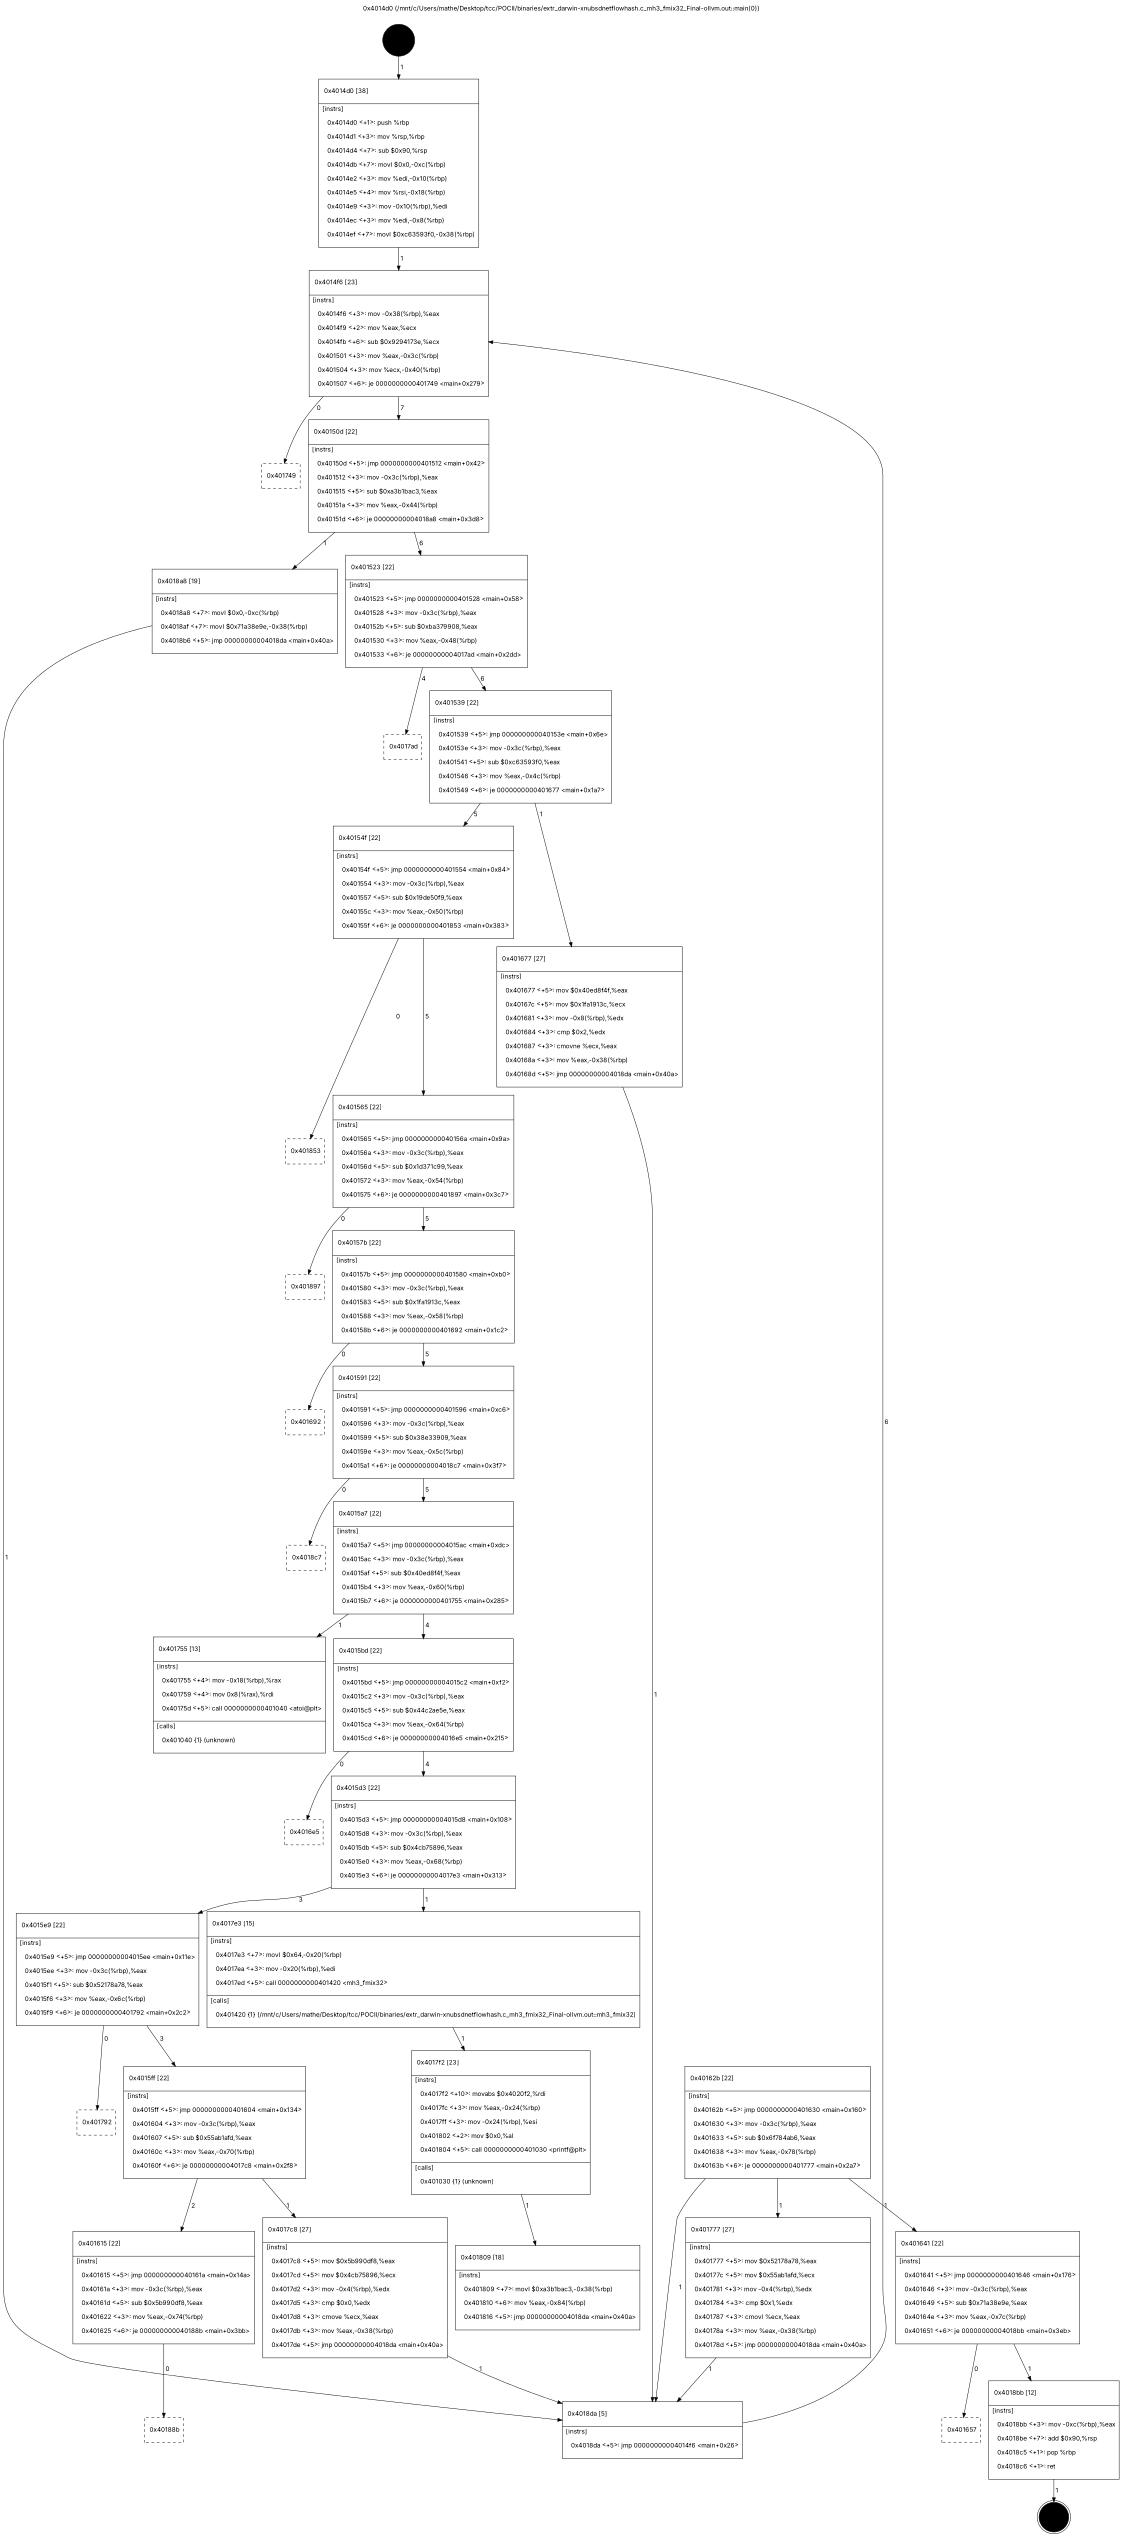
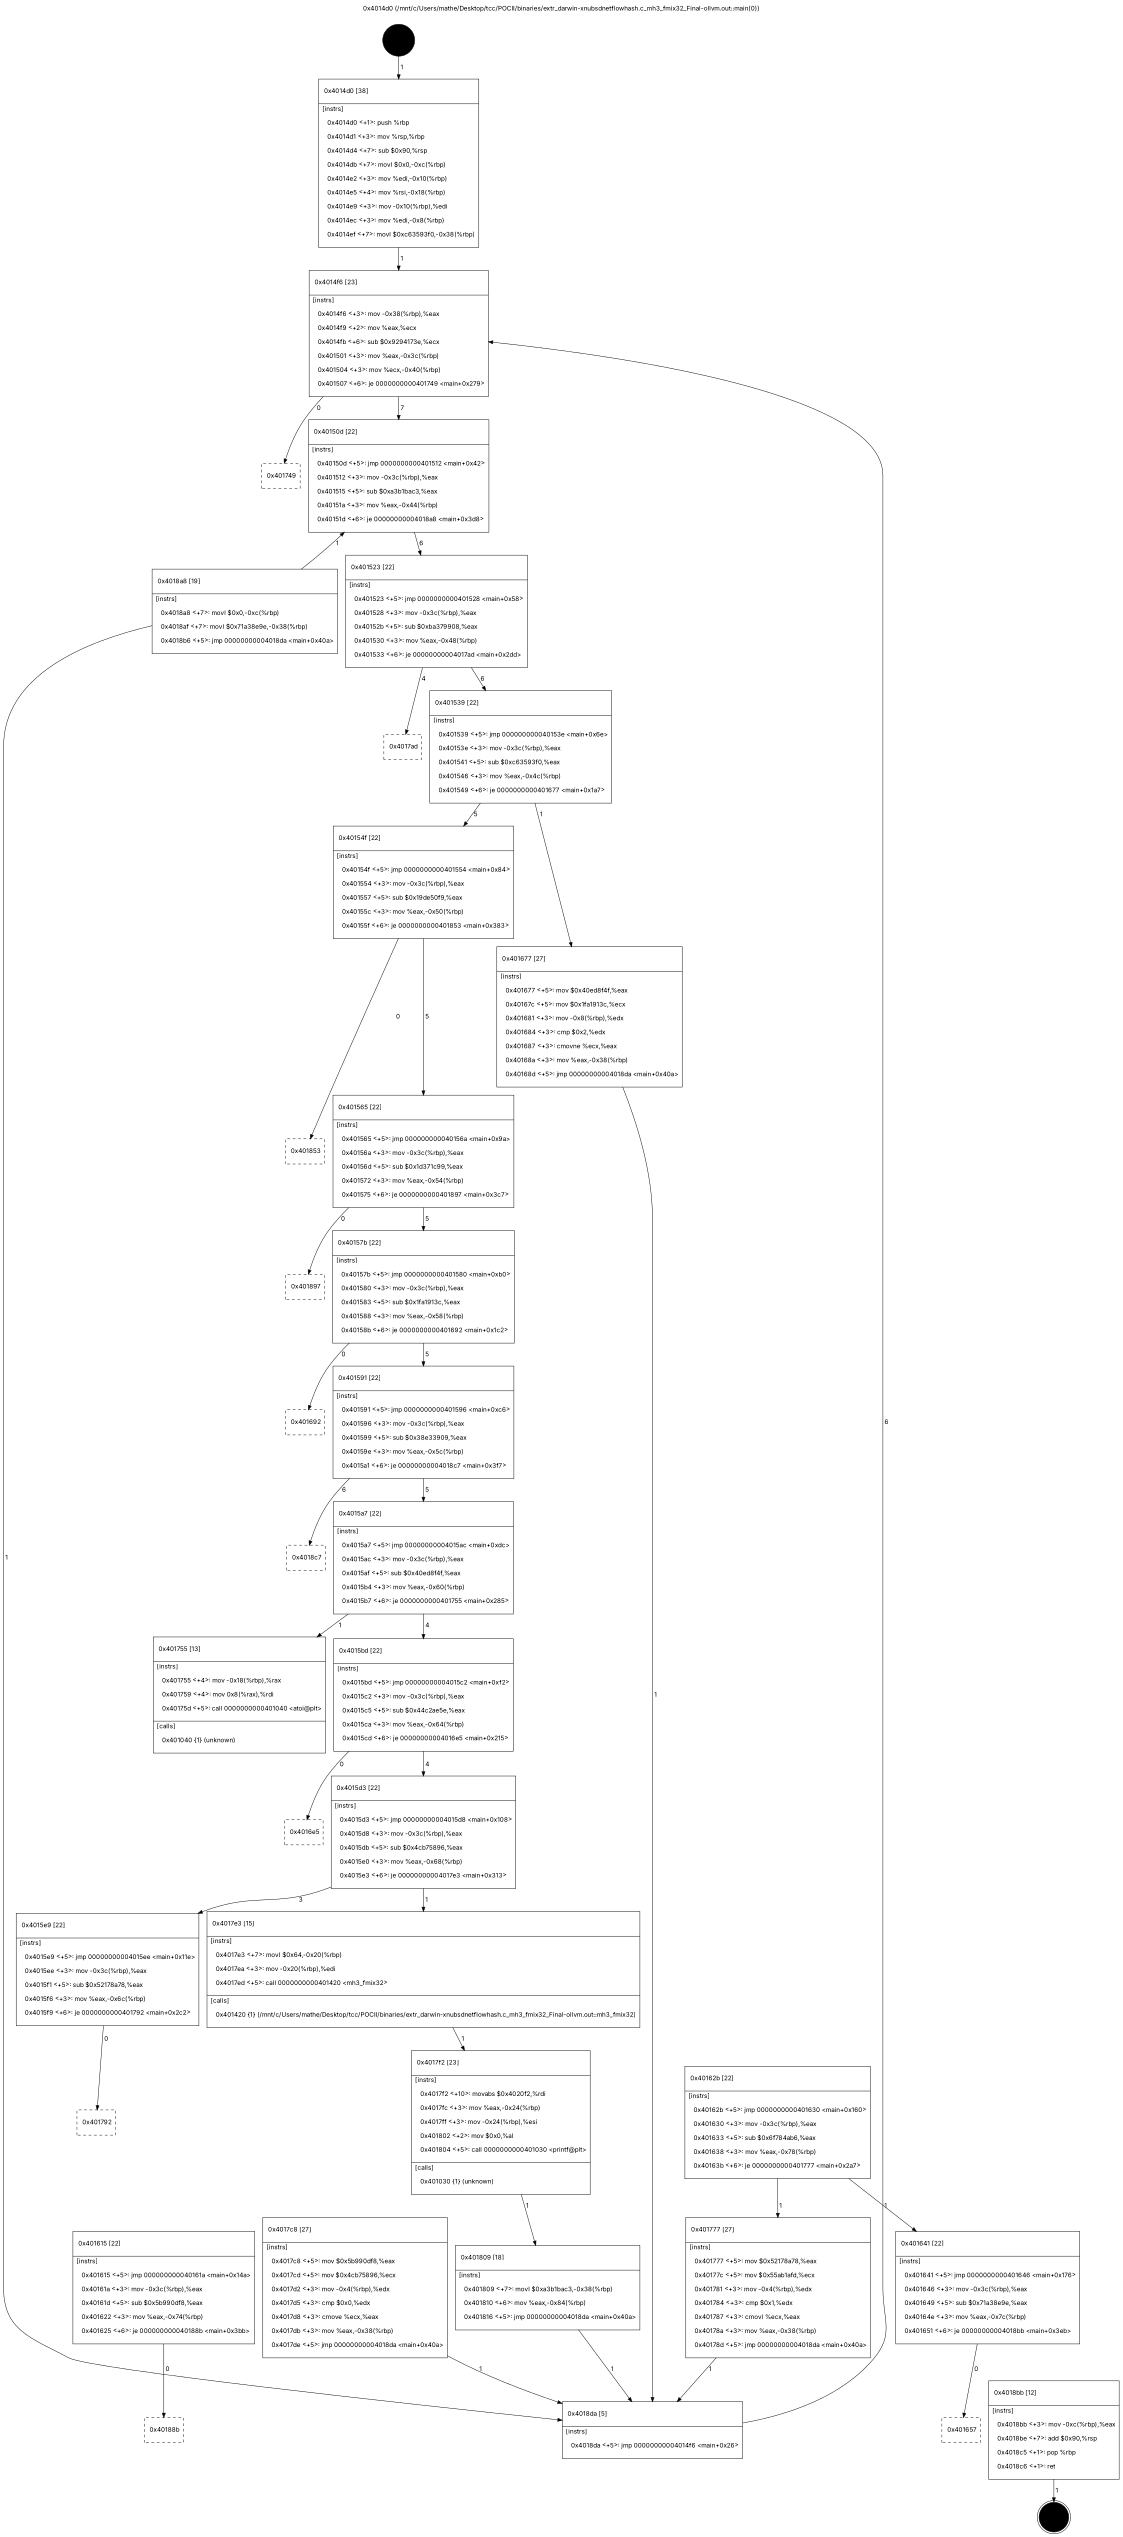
edge "0x40150d [22]" -> "0x4018a8 [19]": reversed
edge "0x401591 [22]" -> "0x4018c7": label " 0" -> " 6"
node "0x4015ff [22]": removed
edge "0x40162b [22]" -> "0x4018da [5]": now "0x401809 [18]" -> "0x4018da [5]"
edge "0x401641 [22]" -> "0x4018bb [12]": removed, label "1"
